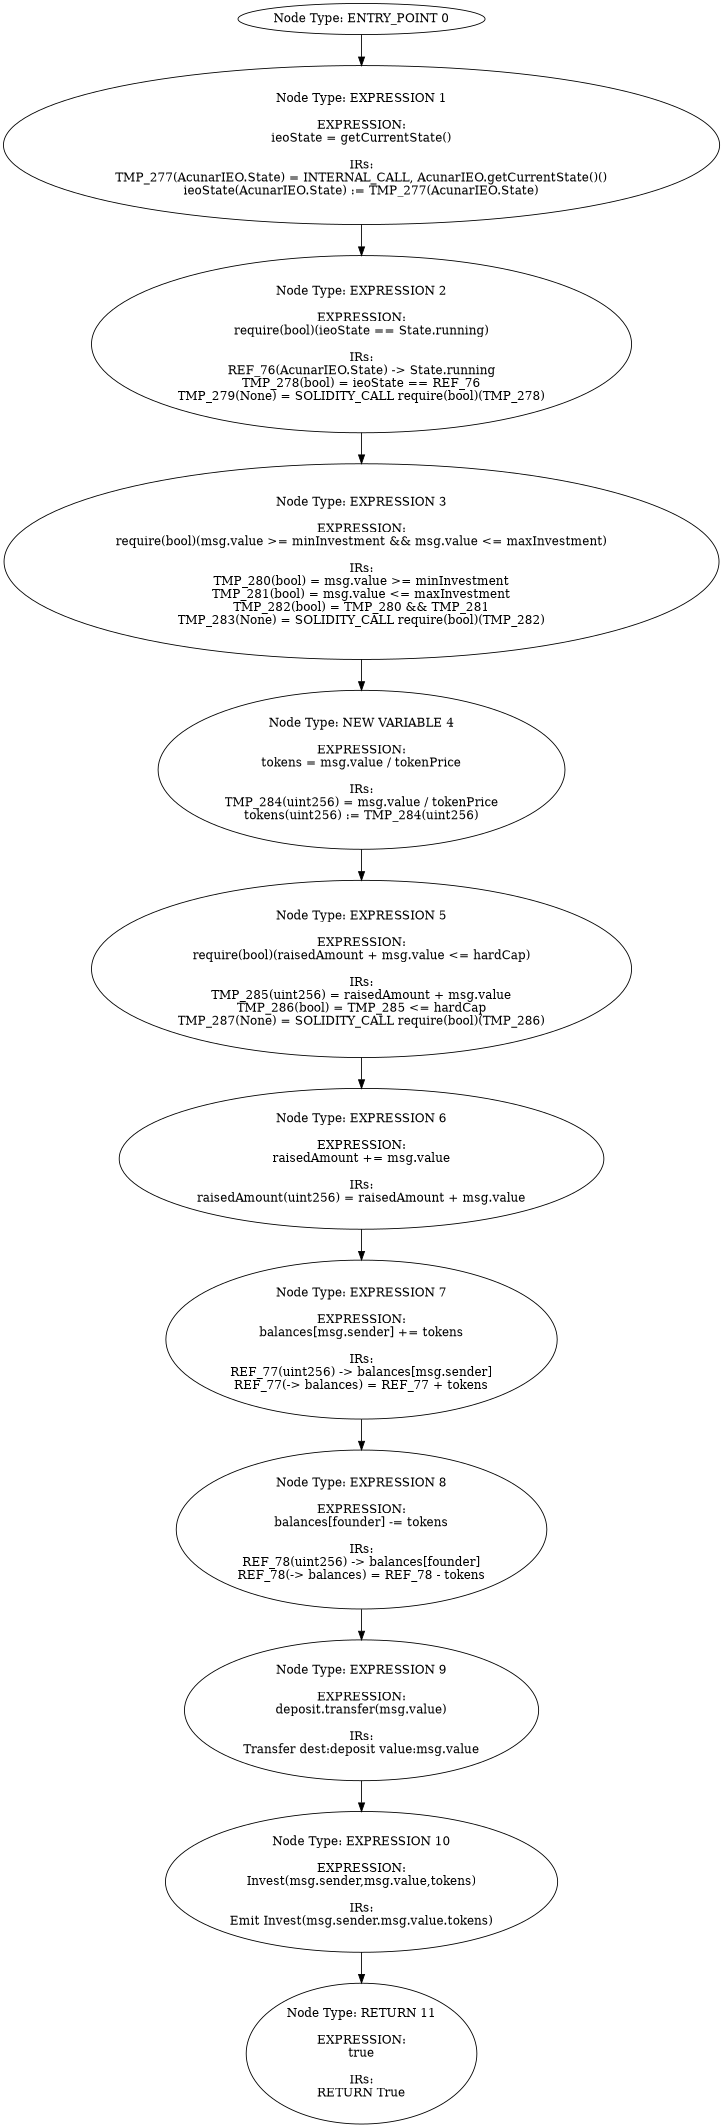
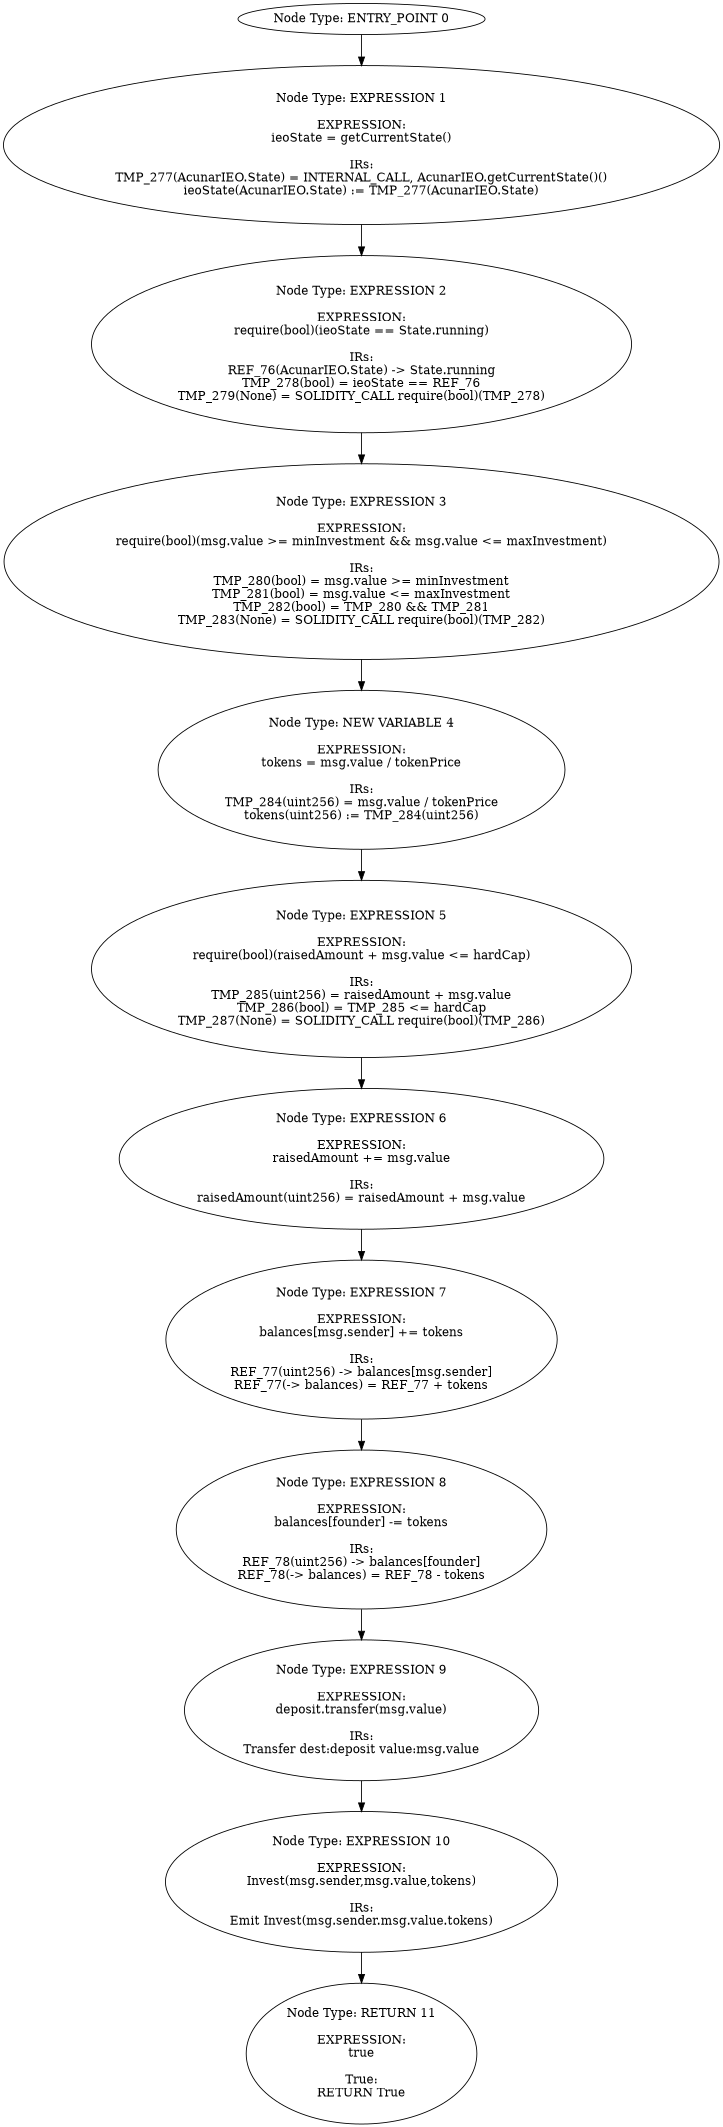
node "Node Type: RETURN 11 EXPRESSION: true IRs: RETURN True": label "Node Type: RETURN 11 EXPRESSION: true IRs: RETURN True" -> "Node Type: RETURN 11 EXPRESSION: true True: RETURN True"
